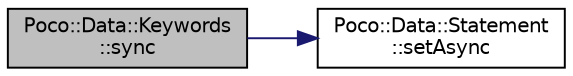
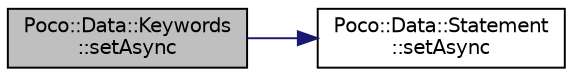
node "Poco::Data::Keywords ::sync": label "Poco::Data::Keywords ::sync" -> "Poco::Data::Keywords ::setAsync"
